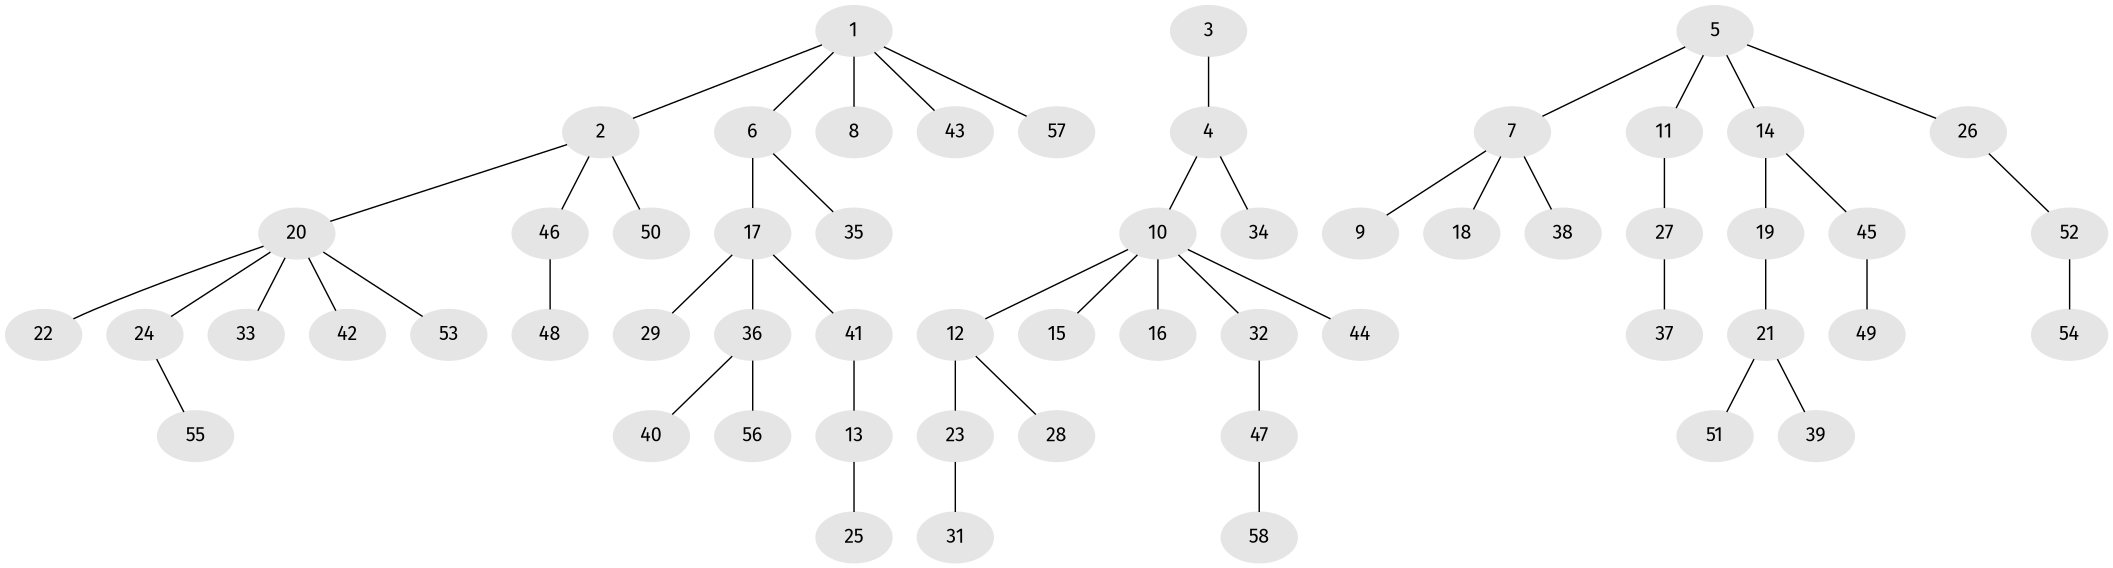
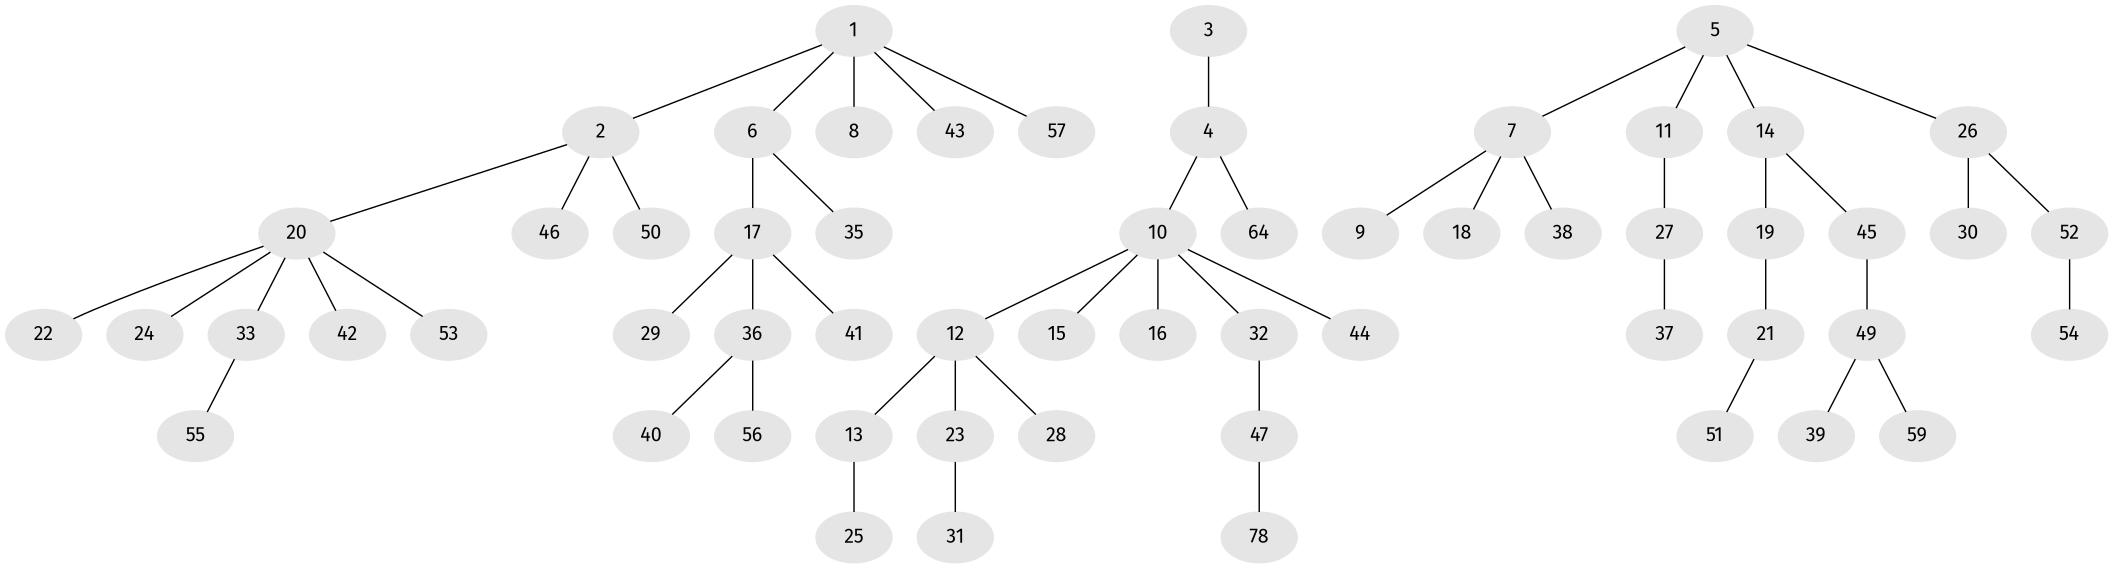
node "34": label "34" -> "64"
node "30": added
node "48": removed
edge "24" -- "55": now "33" -- "55"
edge "41" -- "13": now "12" -- "13"
edge "21" -- "39": now "49" -- "39"
node "59": added
node "58": label "58" -> "78"
